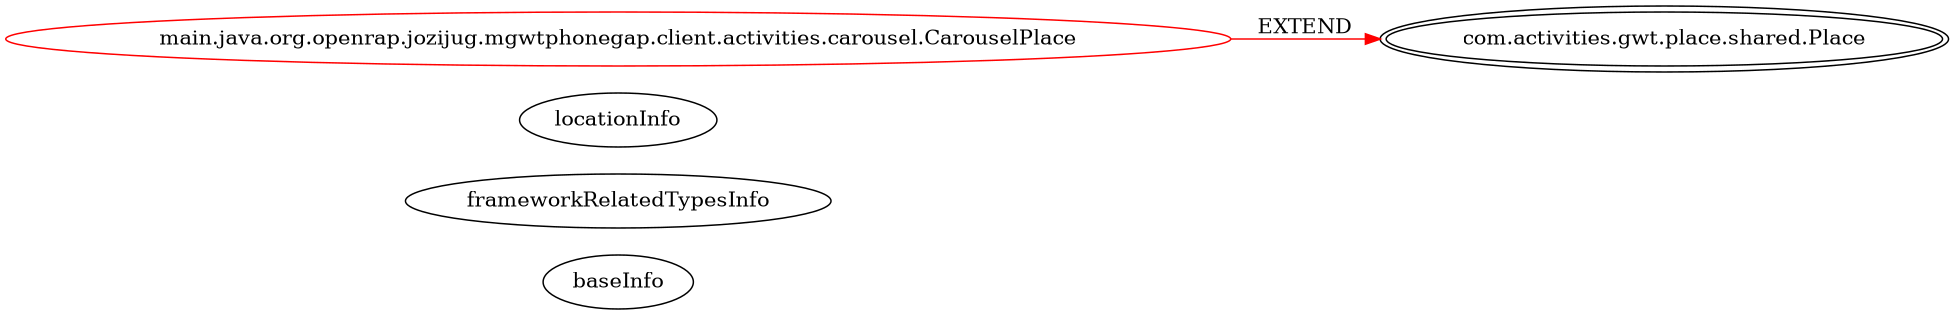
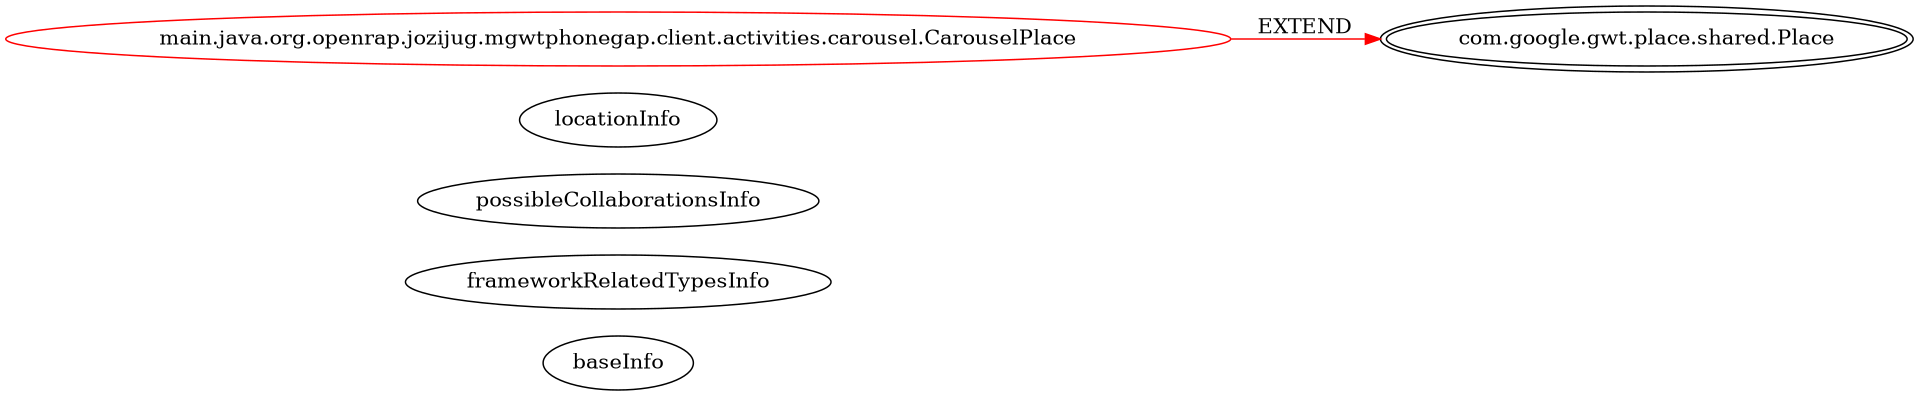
node "com.activities.gwt.place.shared.Place": label "com.activities.gwt.place.shared.Place" -> "com.google.gwt.place.shared.Place"
node "possibleCollaborationsInfo": added
